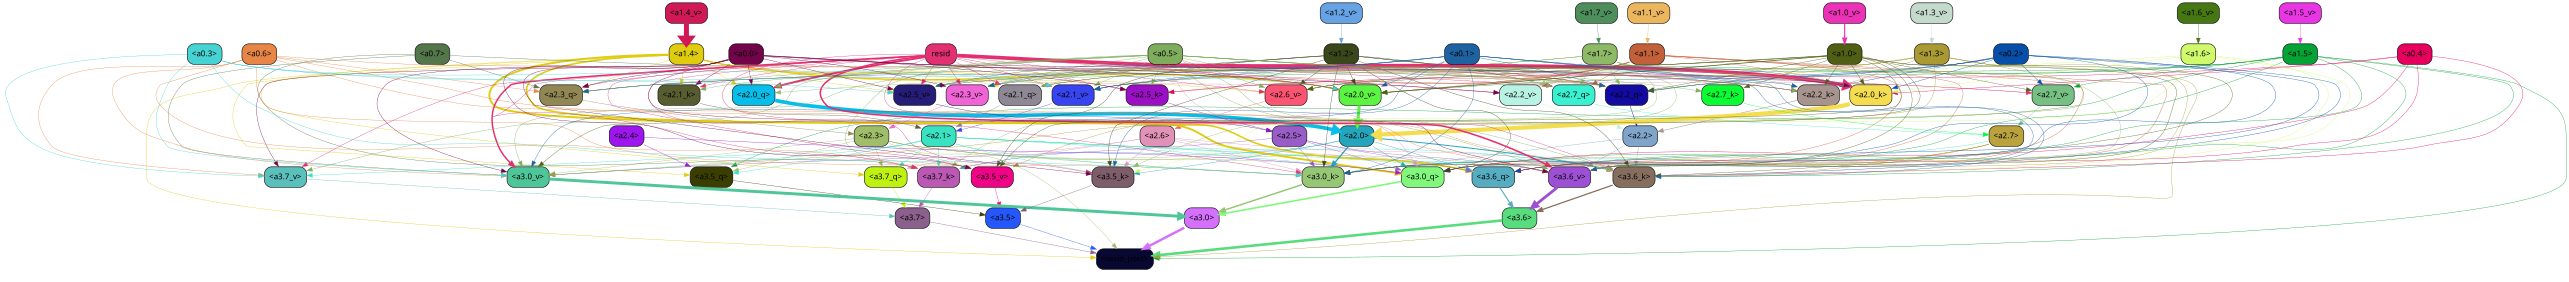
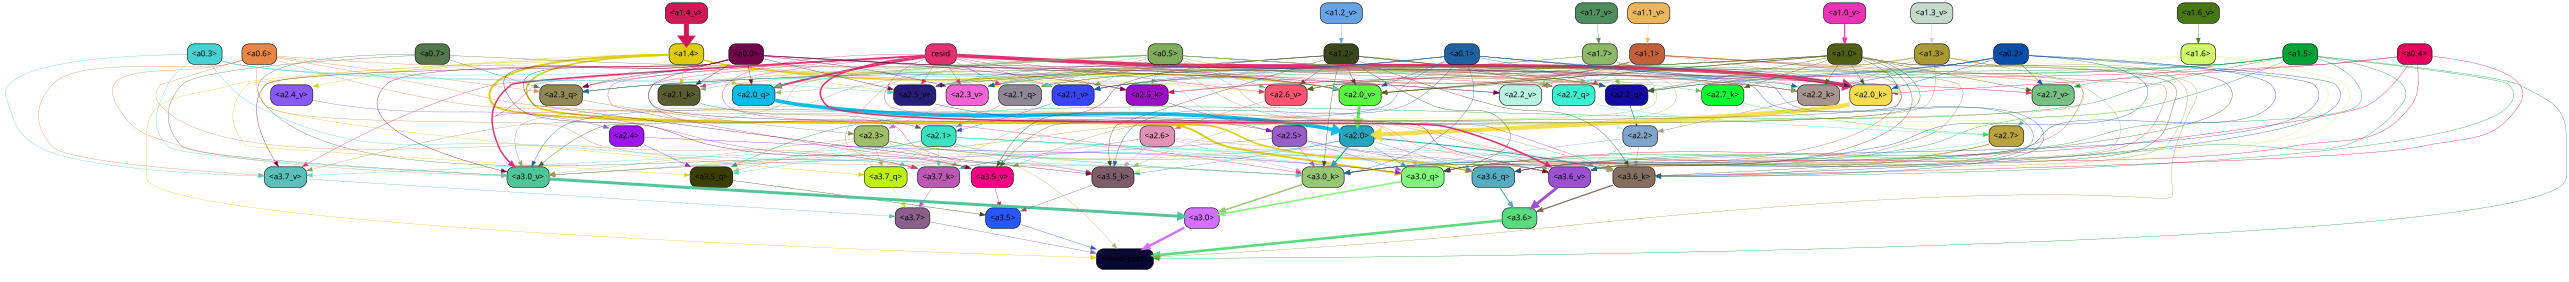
node "<a1.5_v>": removed
node "<a2.4_v>": added
